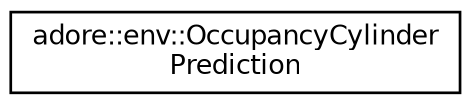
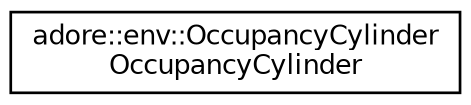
node "adore::env::OccupancyCylinder Prediction": label "adore::env::OccupancyCylinder Prediction" -> "adore::env::OccupancyCylinder OccupancyCylinder"
